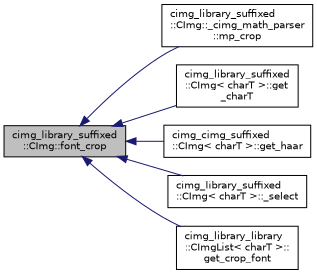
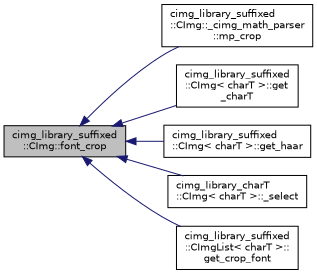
node "cimg_cimg_suffixed ::CImg< charT >::get_haar": label "cimg_cimg_suffixed ::CImg< charT >::get_haar" -> "cimg_library_suffixed ::CImg< charT >::get_haar"
node "cimg_library_suffixed ::CImg< charT >::_select": label "cimg_library_suffixed ::CImg< charT >::_select" -> "cimg_library_charT ::CImg< charT >::_select"
node "cimg_library_library ::CImgList< charT >:: get_crop_font": label "cimg_library_library ::CImgList< charT >:: get_crop_font" -> "cimg_library_suffixed ::CImgList< charT >:: get_crop_font"
